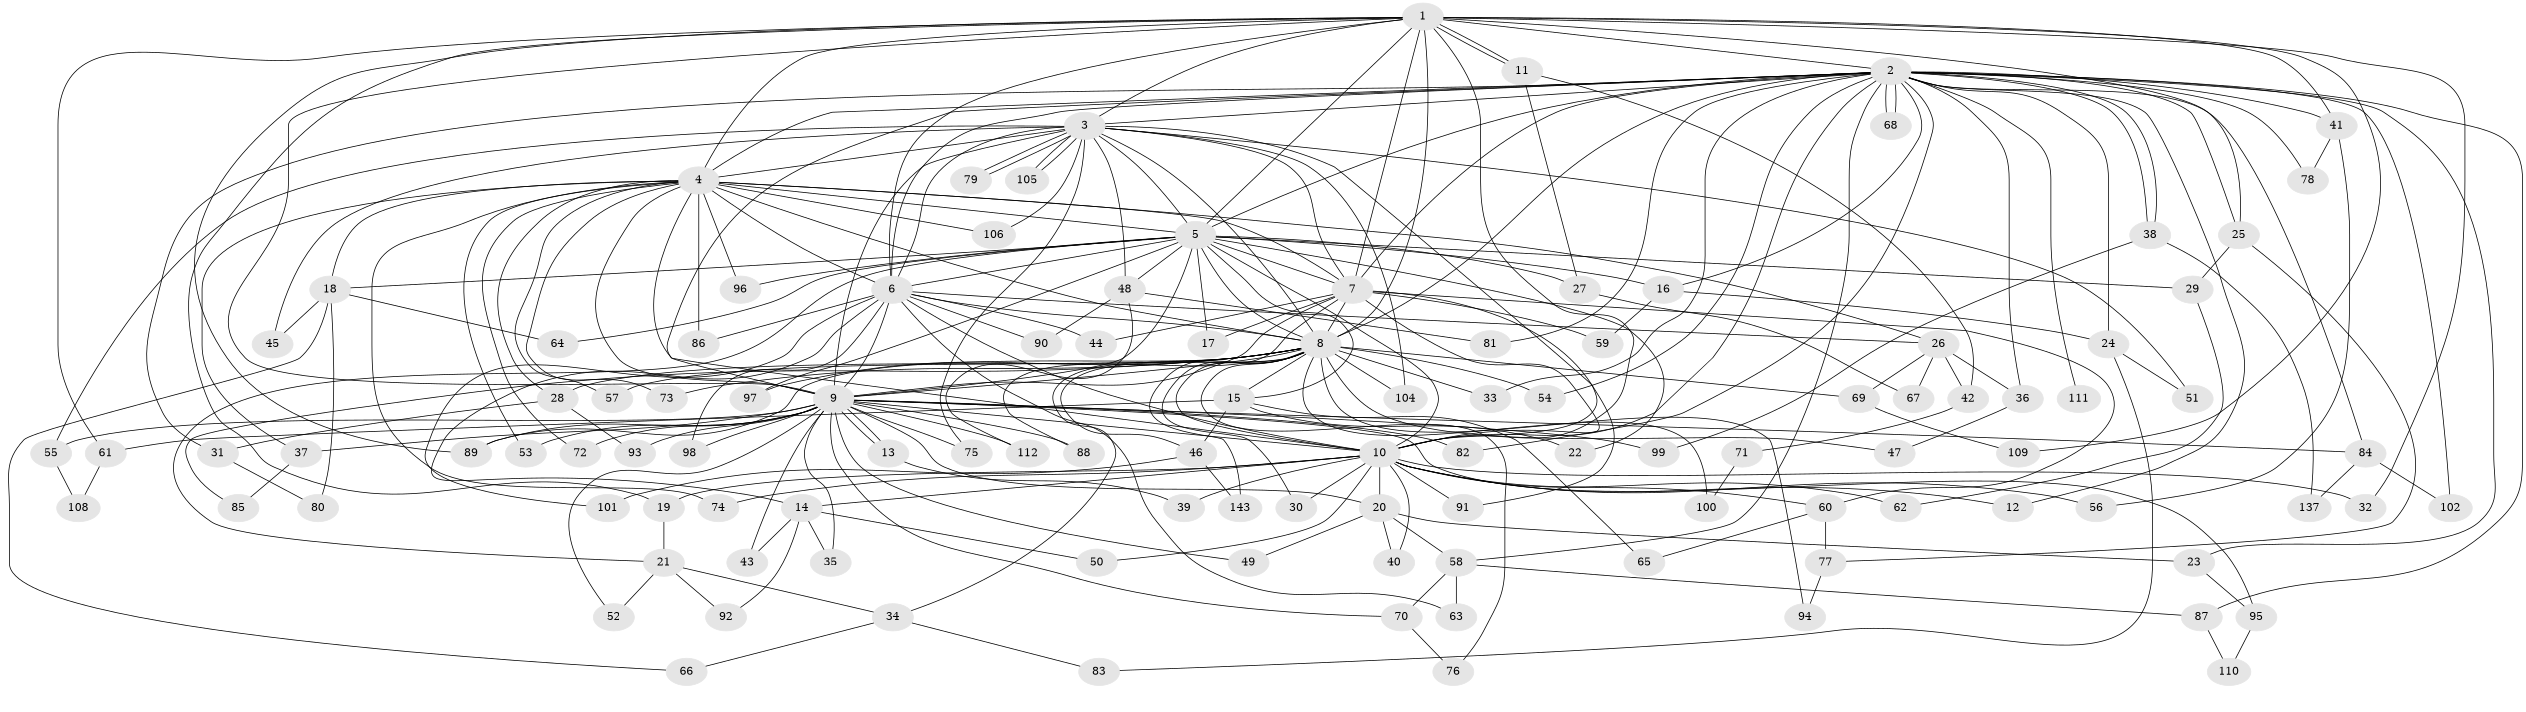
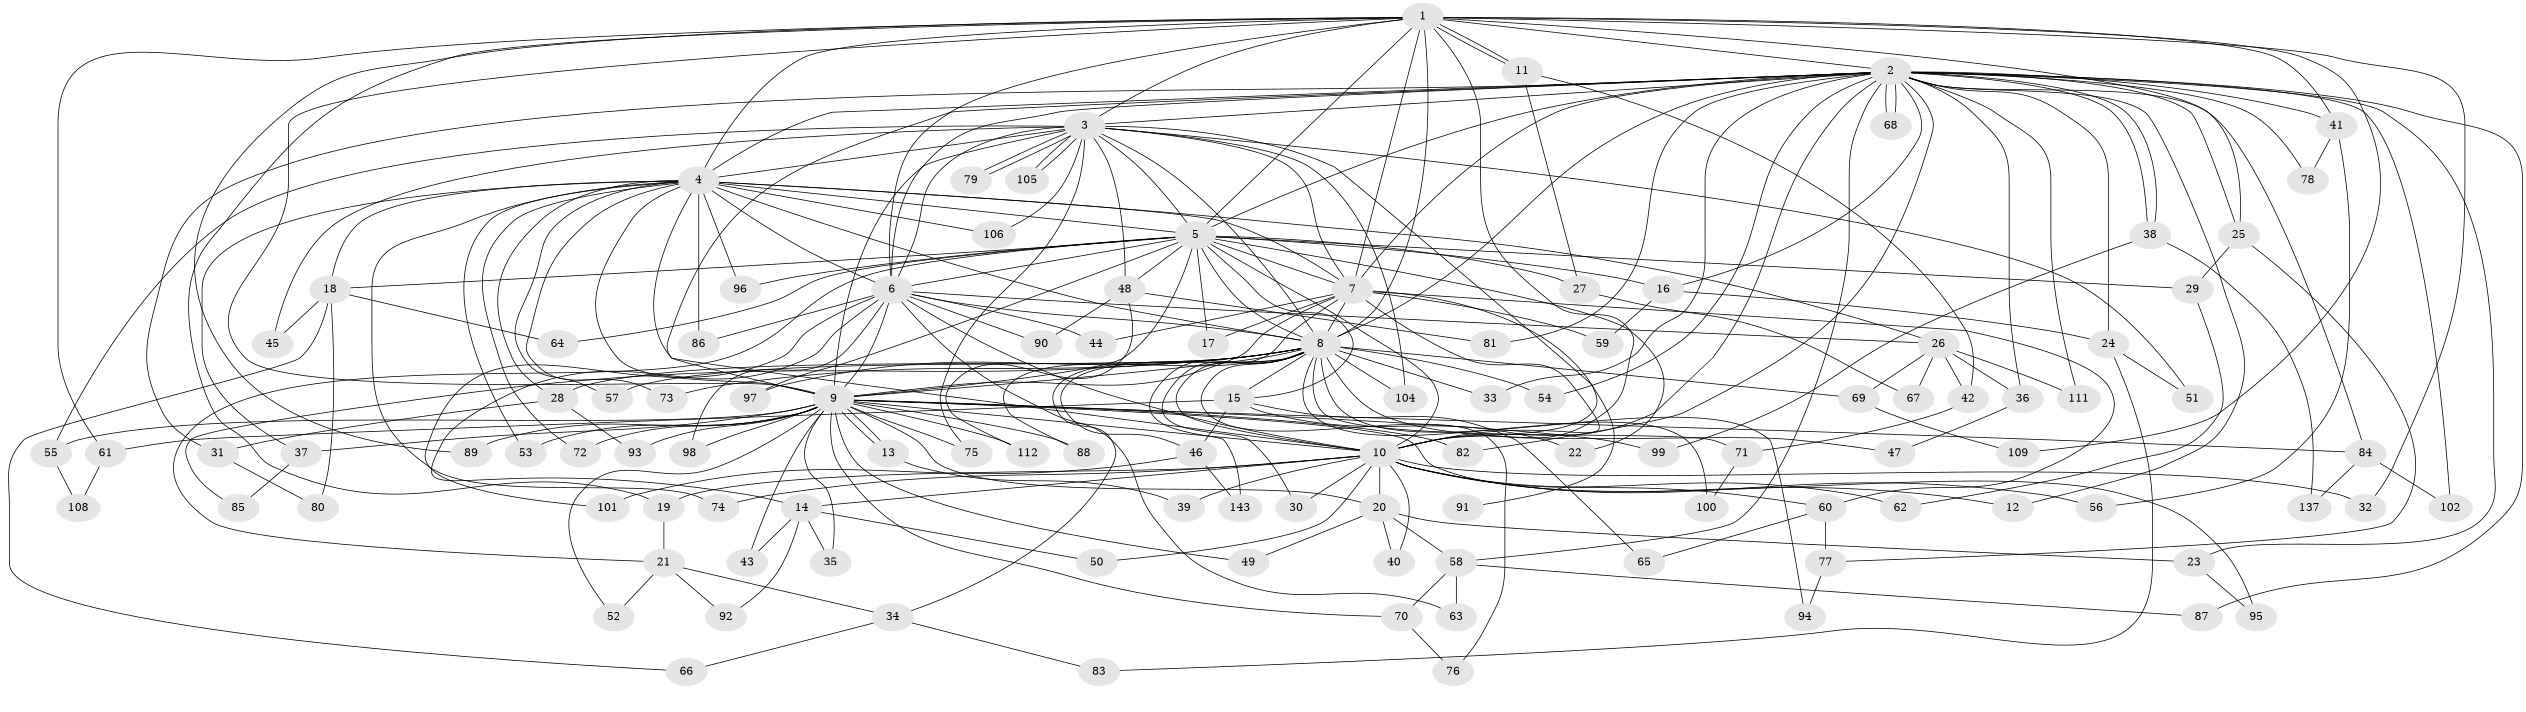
edge "26" -- "111": added
edge "8" -- "89": now "8" -- "71"
edge "10" -- "91": removed
node "110": removed
